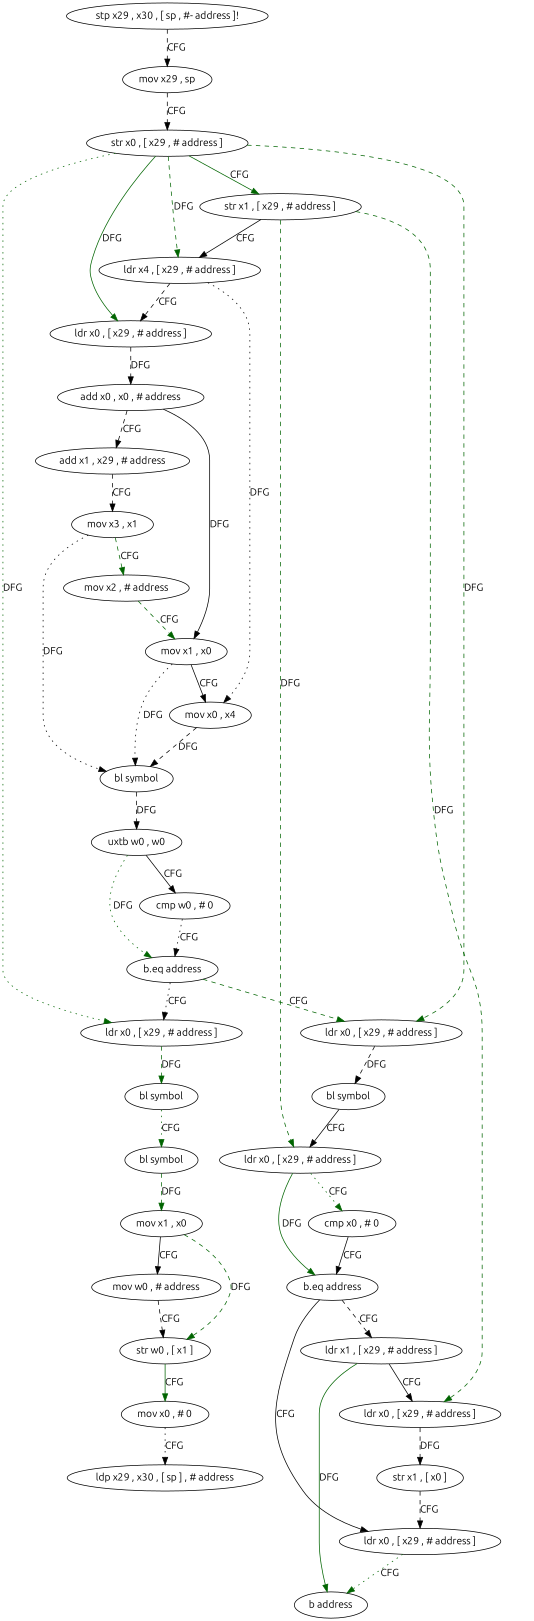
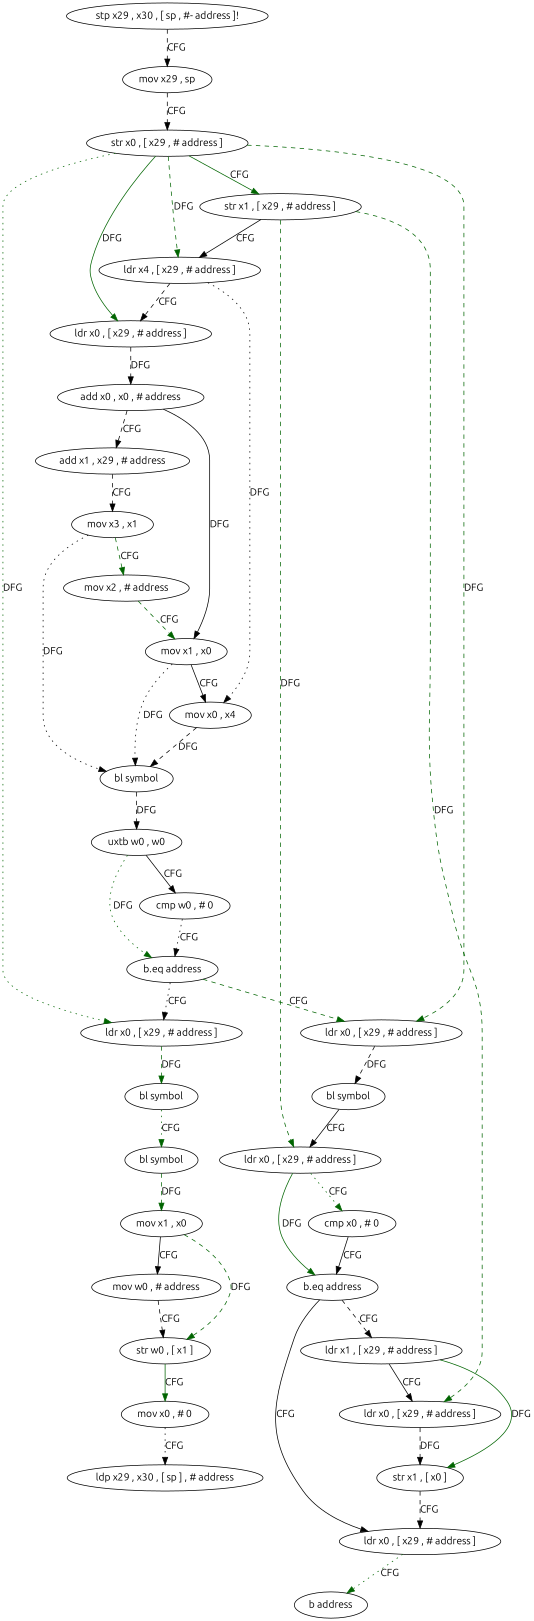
edge "ldr x1 , [ x29 , # address ]" -> "b address": now "ldr x1 , [ x29 , # address ]" -> "str x1 , [ x0 ]"
